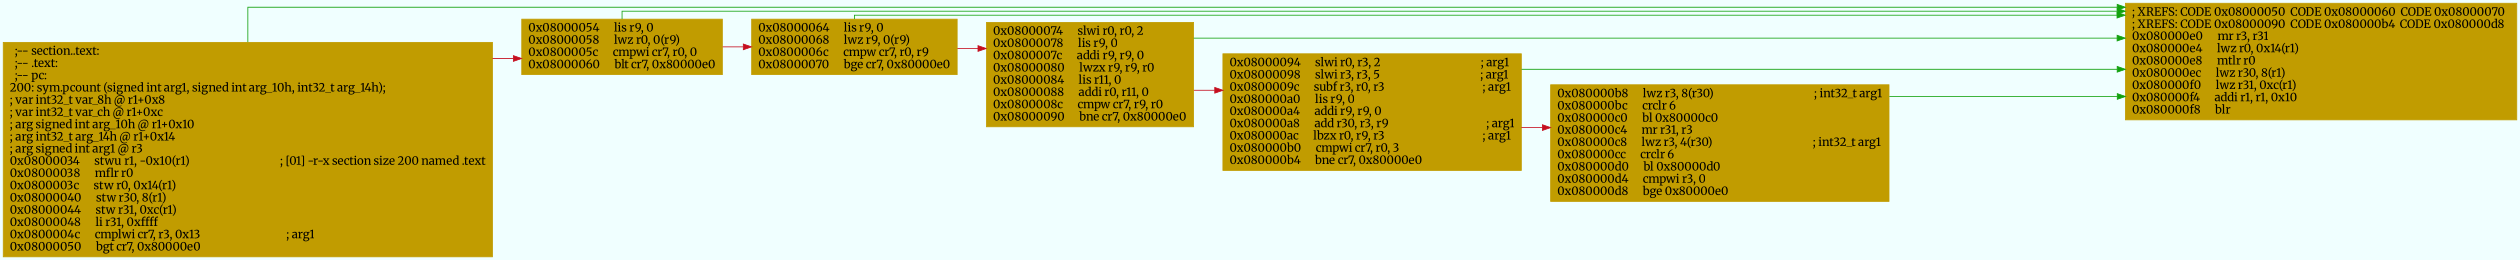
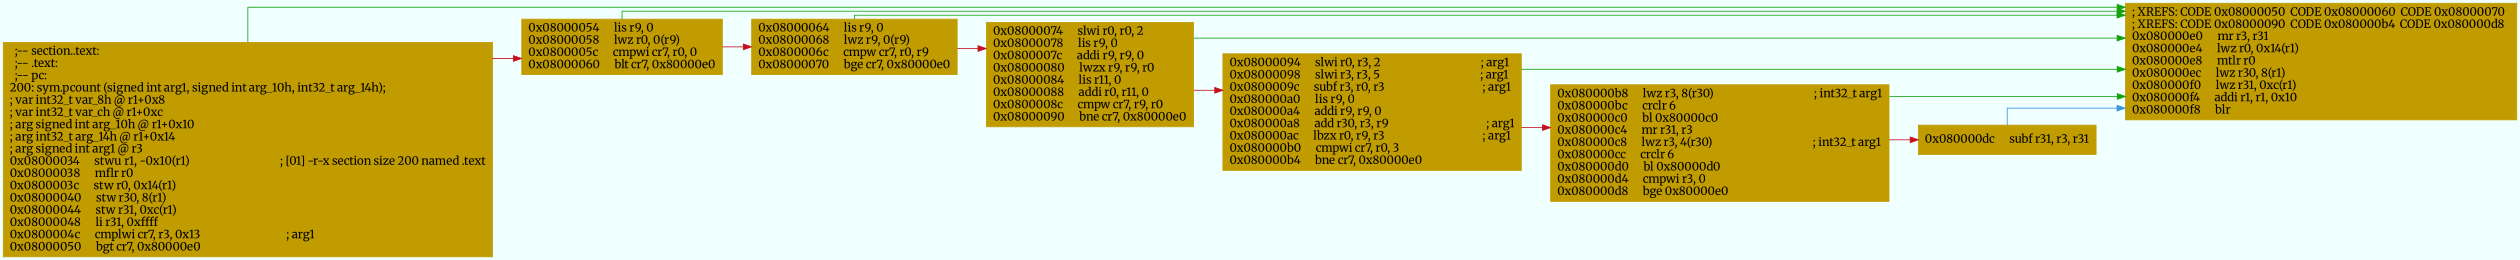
node "0x080000dc      subf r31, r3, r31": added
